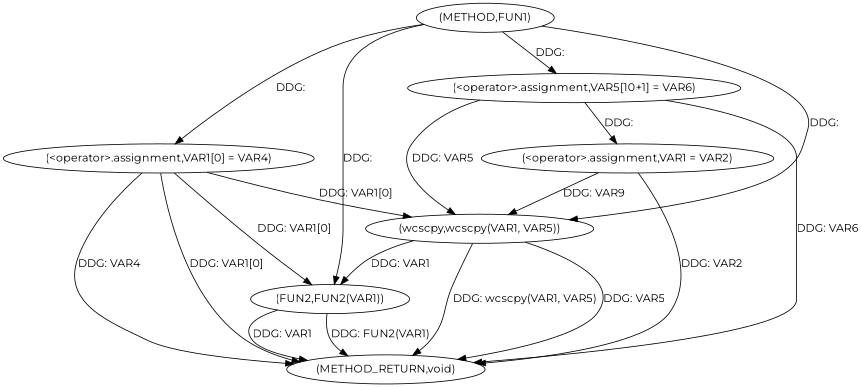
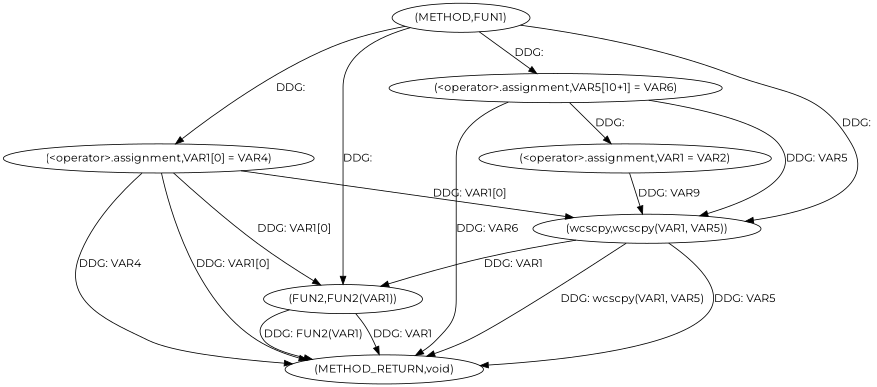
edge "(<operator>.assignment,VAR1 = VAR2)" -> "(METHOD_RETURN,void)": removed, label "DDG: VAR2"
